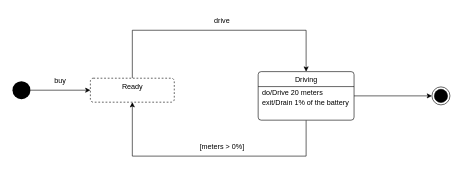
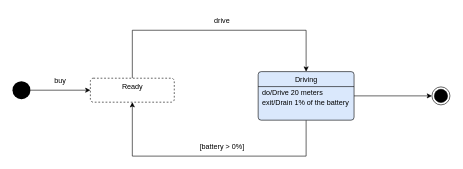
node "Driving": fillcolor #ffffff -> #dae8fc
node "[meters > 0%]": label "[meters > 0%]" -> "[battery > 0%]"
